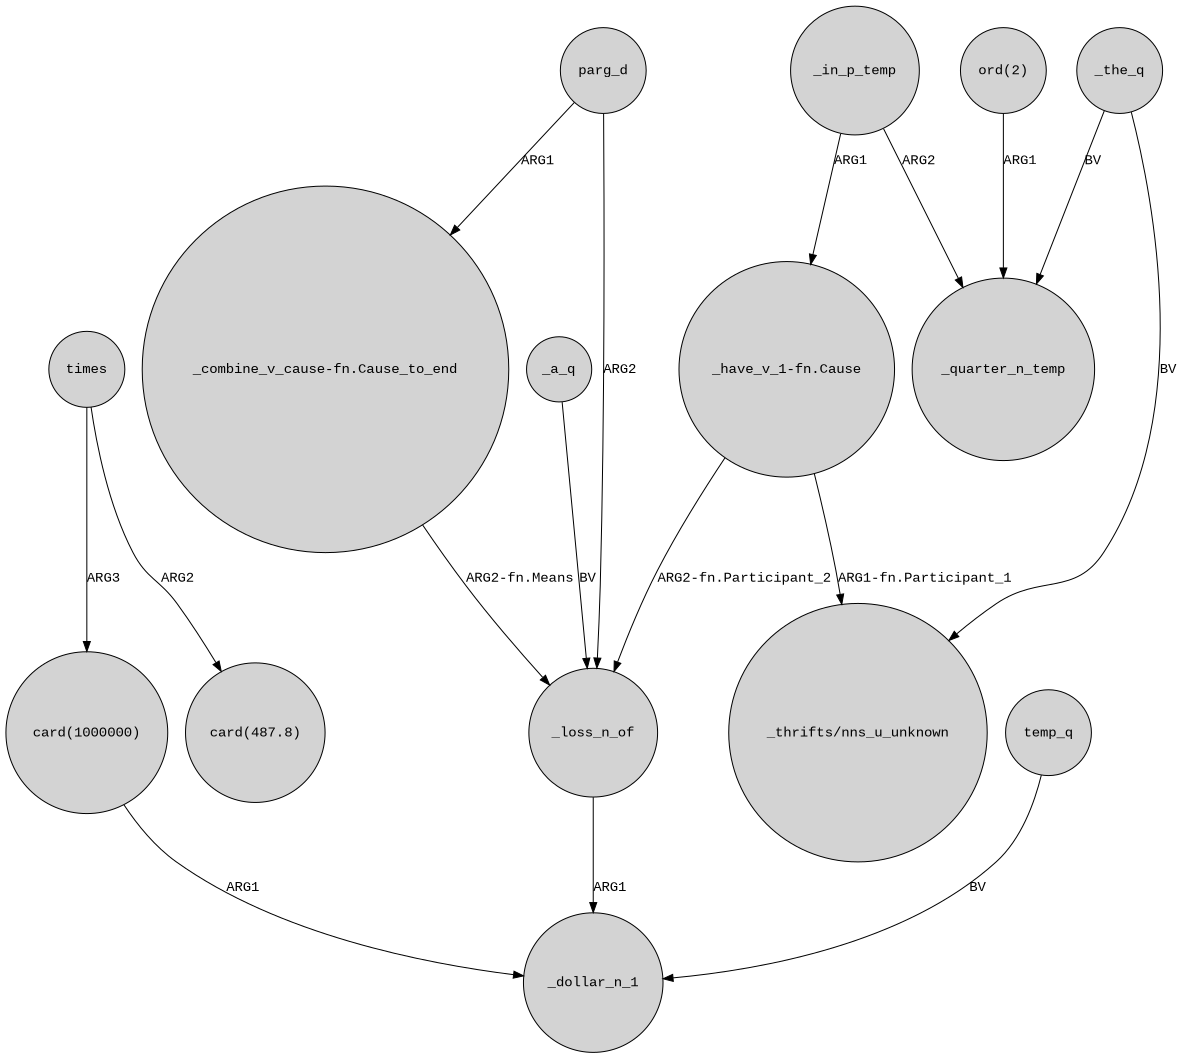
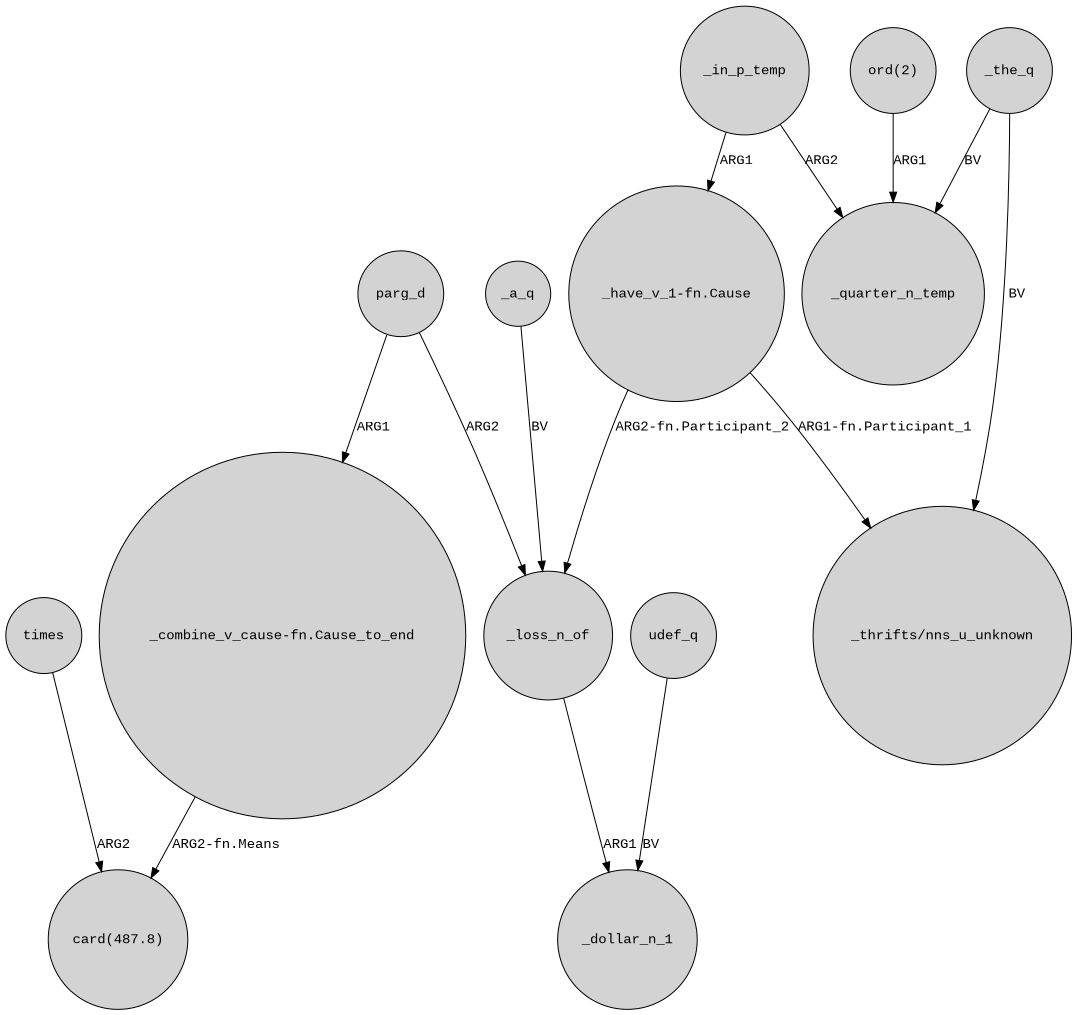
edge "_combine_v_cause-fn.Cause_to_end" -> "_loss_n_of": now "_combine_v_cause-fn.Cause_to_end" -> "card(487.8)"
node "card(1000000)": removed
node "temp_q": label "temp_q" -> "udef_q"
